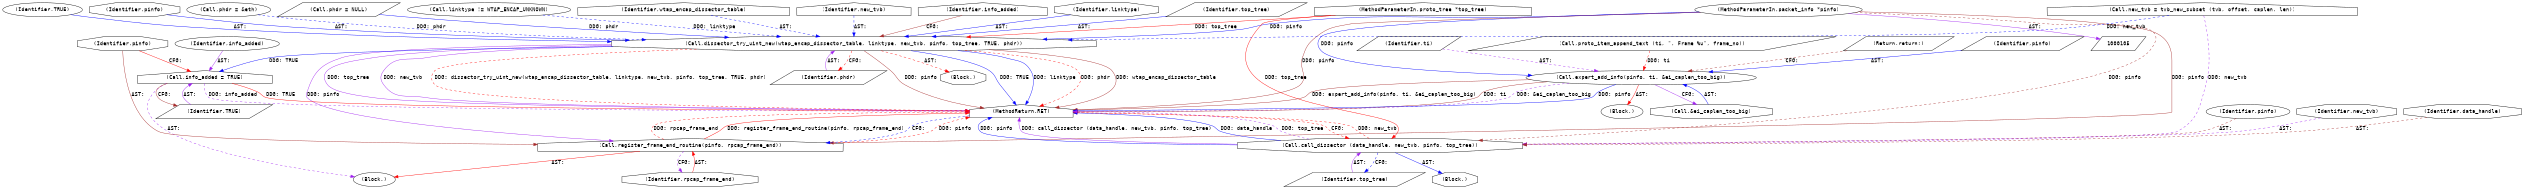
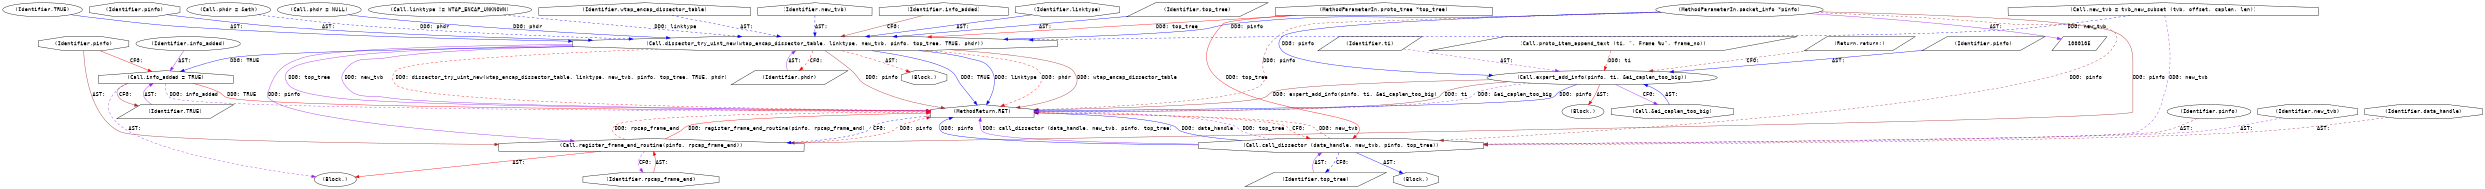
node "(Call,phdr = NULL)": shape parallelogram -> ellipse
edge "(MethodParameterIn,packet_info *pinfo)" -> "(MethodReturn,RET)": style solid -> dashed
